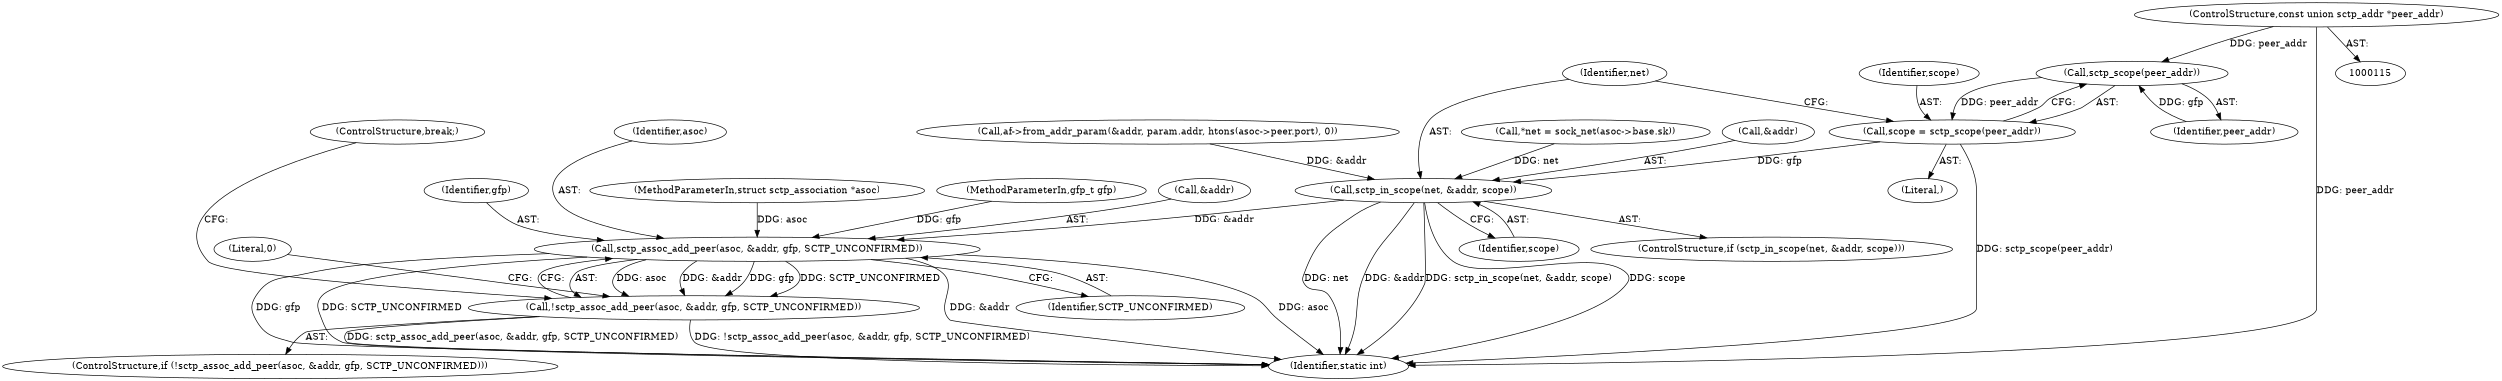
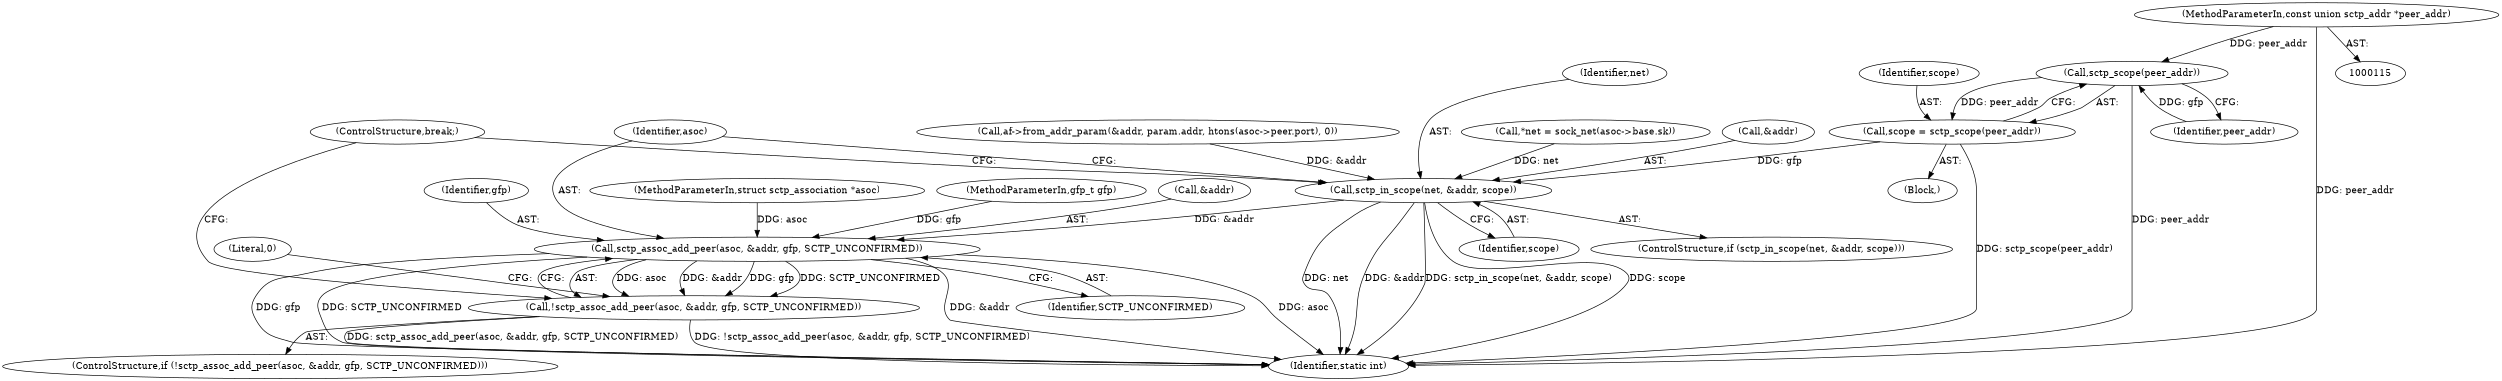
node "(ControlStructure,const union sctp_addr *peer_addr)": label "(ControlStructure,const union sctp_addr *peer_addr)" -> "(MethodParameterIn,const union sctp_addr *peer_addr)"
edge "(Identifier,net)" -> "(Call,scope = sctp_scope(peer_addr))": removed, label "CFG:"
edge "(Call,sctp_scope(peer_addr))" -> "(Identifier,peer_addr)": label "AST: " -> "CFG: "
edge "(Identifier,asoc)" -> "(Call,sctp_in_scope(net, &addr, scope))": added, label "CFG:"
edge "(ControlStructure,break;)" -> "(Call,sctp_in_scope(net, &addr, scope))": added, label "CFG:"
node "(Literal,)": label "(Literal,)" -> "(Block,)"
edge "(Call,sctp_scope(peer_addr))" -> "(Identifier,static int)": added, label "DDG: peer_addr"
